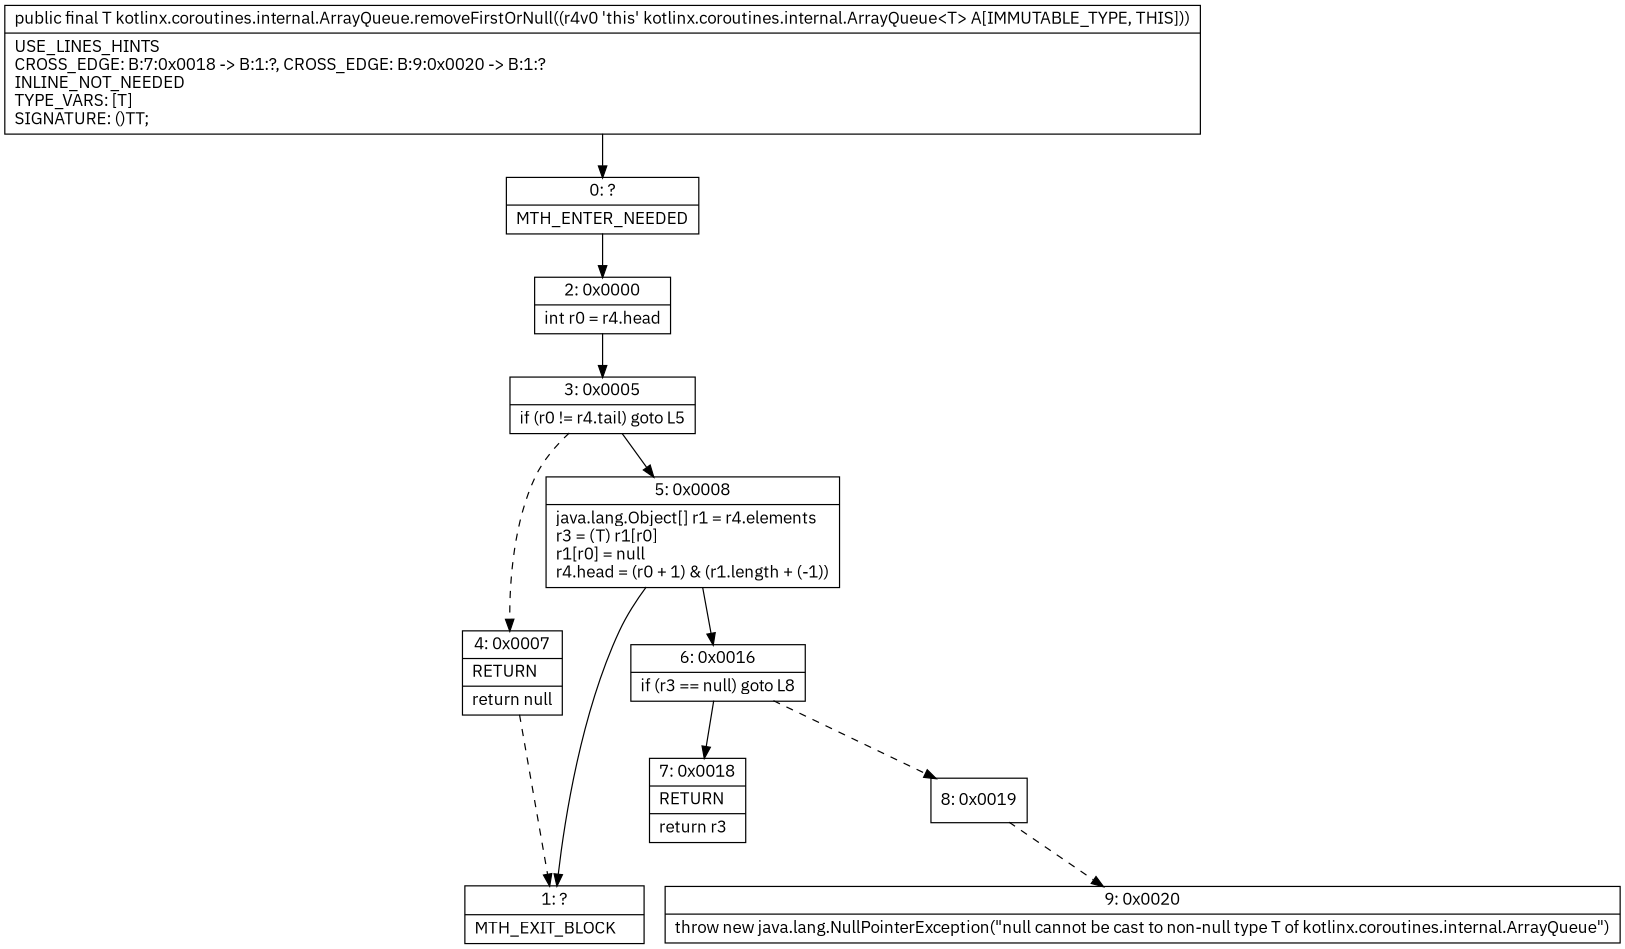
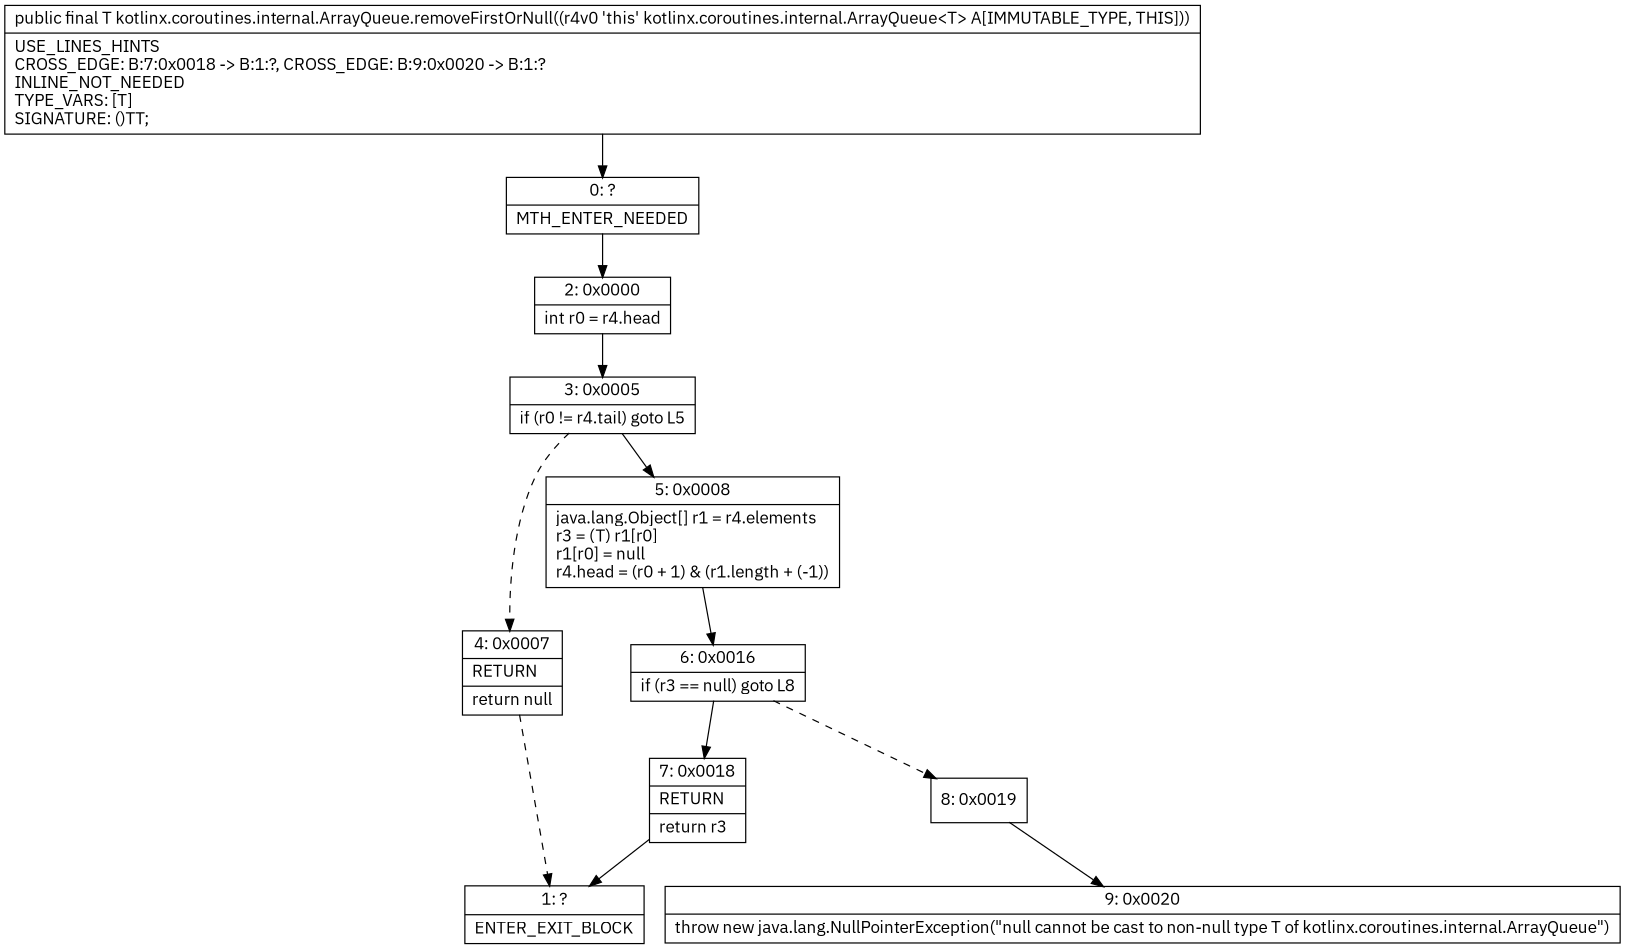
edge "5: 0x0008" -> "1: ?": now "7: 0x0018" -> "1: ?"
edge "8: 0x0019" -> "9: 0x0020": style dashed -> solid
node "1: ?": text "MTH_EXIT_BLOCK" -> "ENTER_EXIT_BLOCK"
